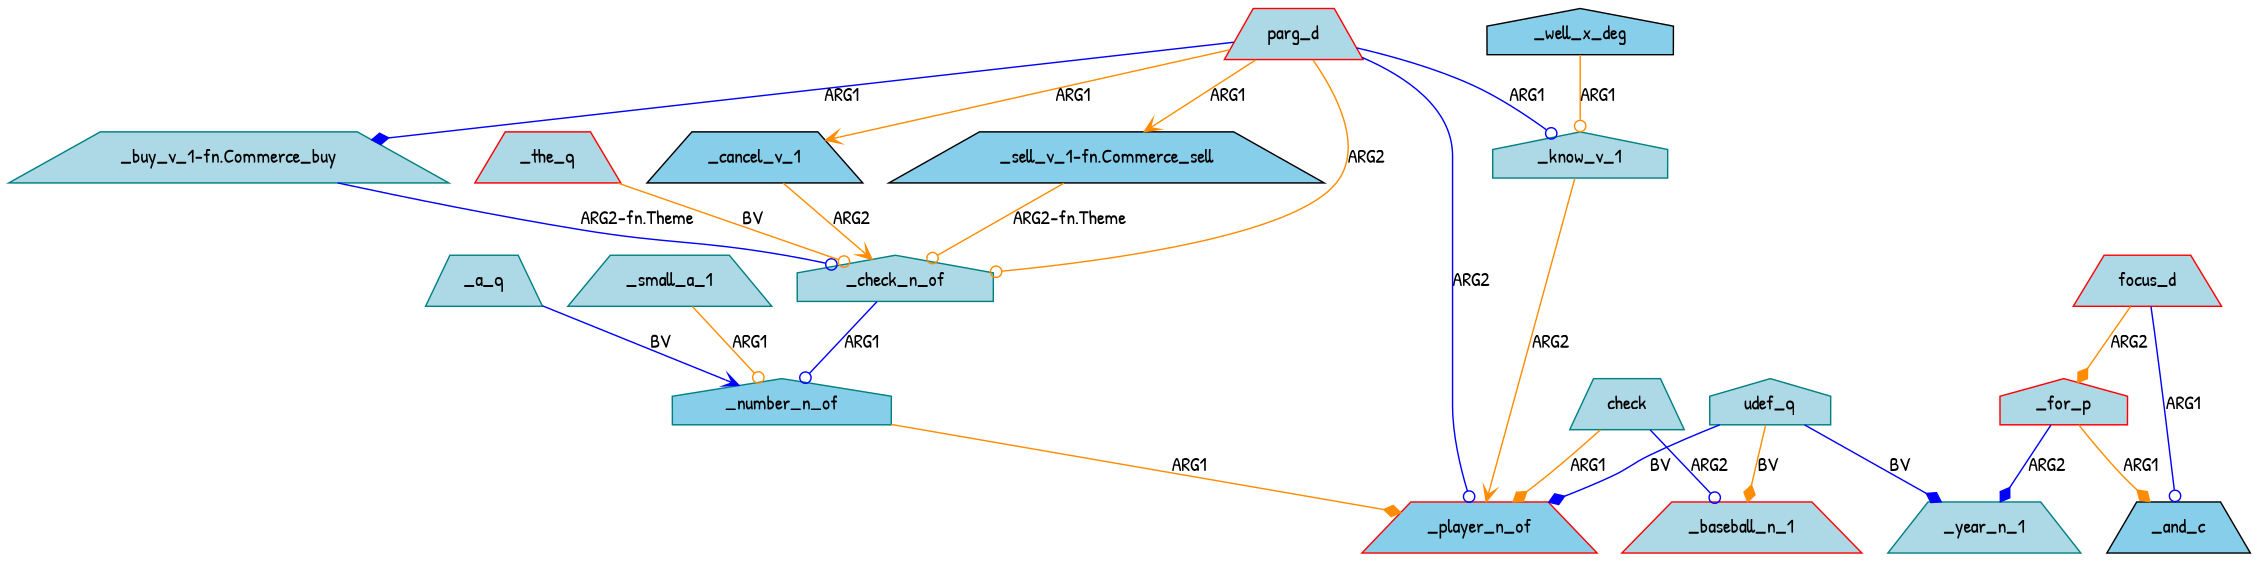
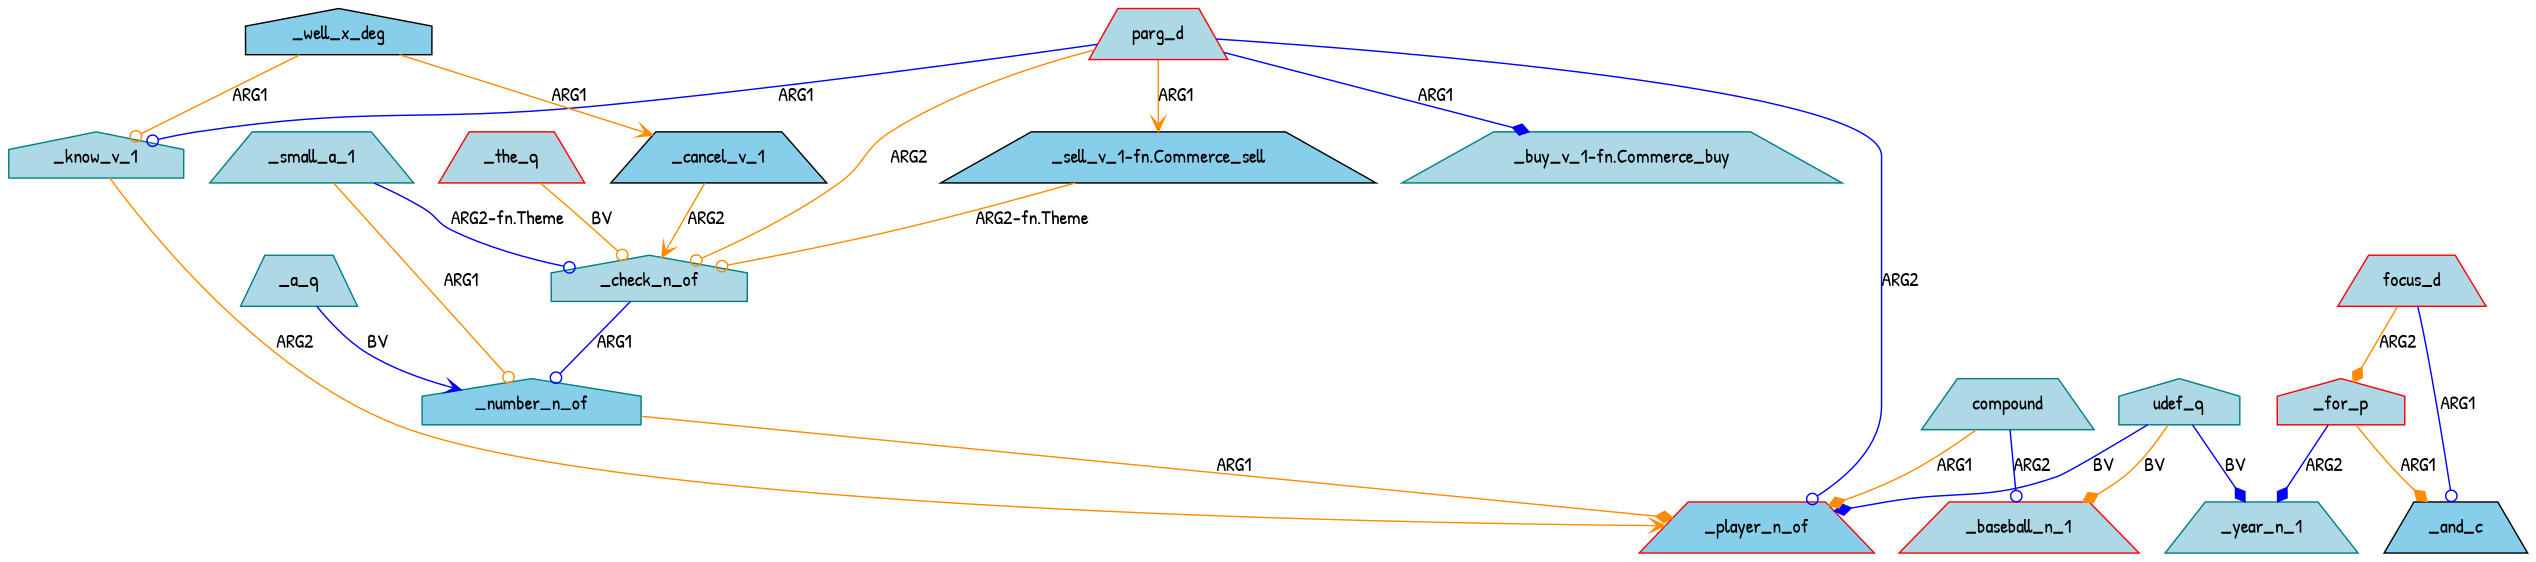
edge "parg_d" -> "_cancel_v_1": now "_well_x_deg" -> "_cancel_v_1"
edge "_buy_v_1-fn.Commerce_buy" -> "_check_n_of": now "_small_a_1" -> "_check_n_of"
node "check": label "check" -> "compound"
